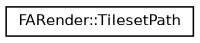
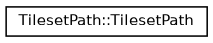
node "FARender::TilesetPath": label "FARender::TilesetPath" -> "TilesetPath::TilesetPath"
